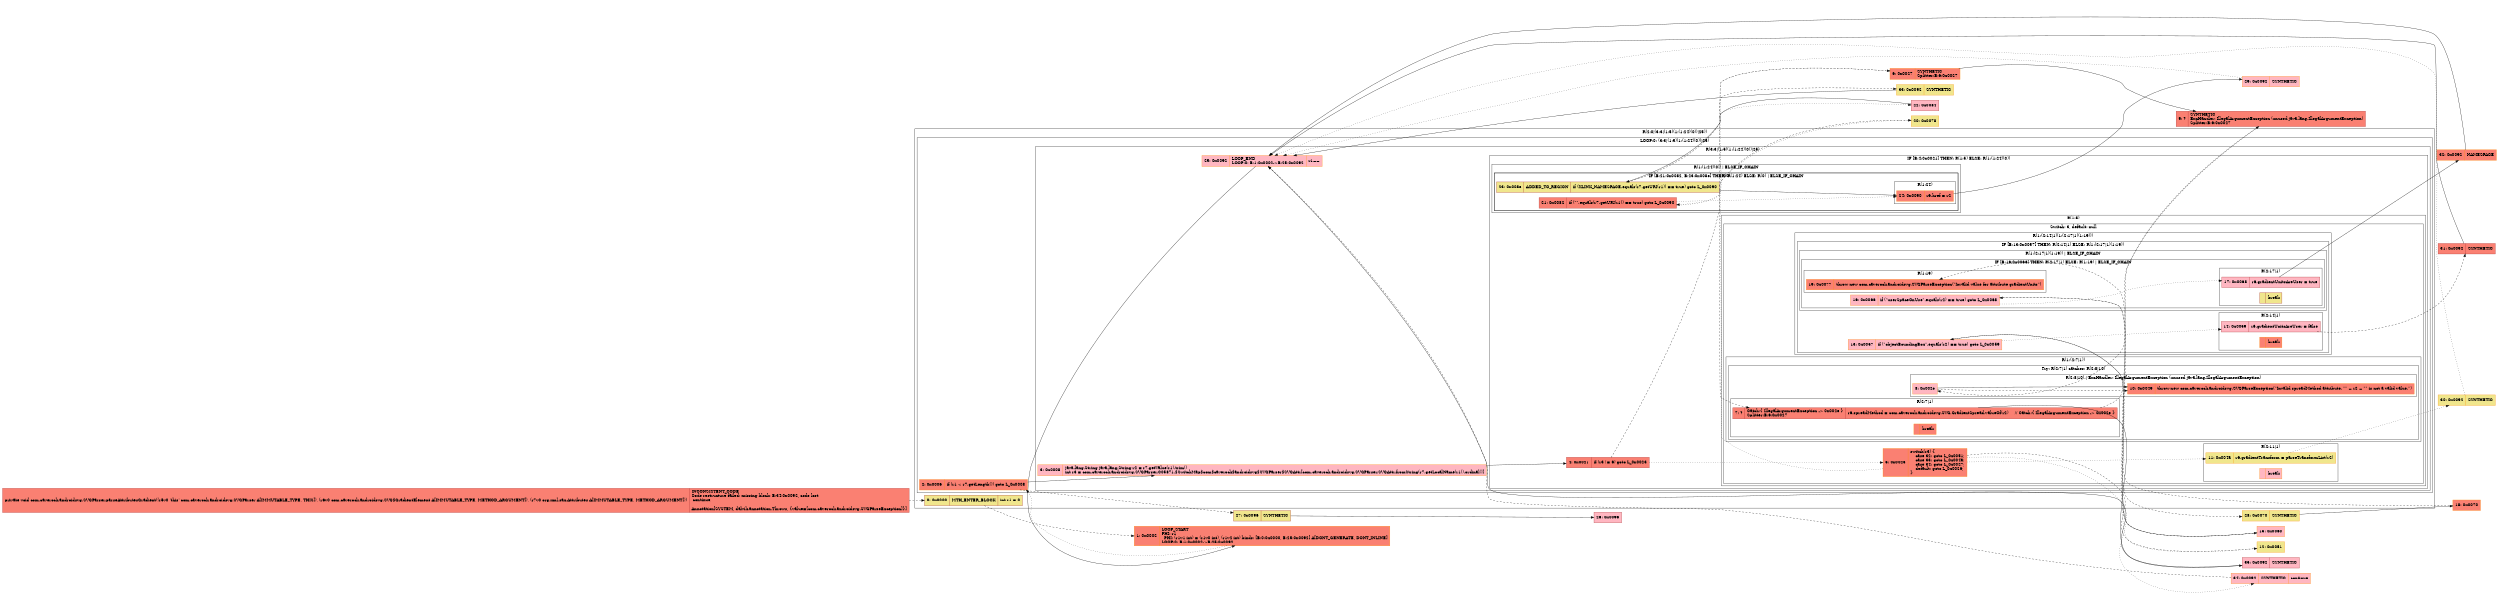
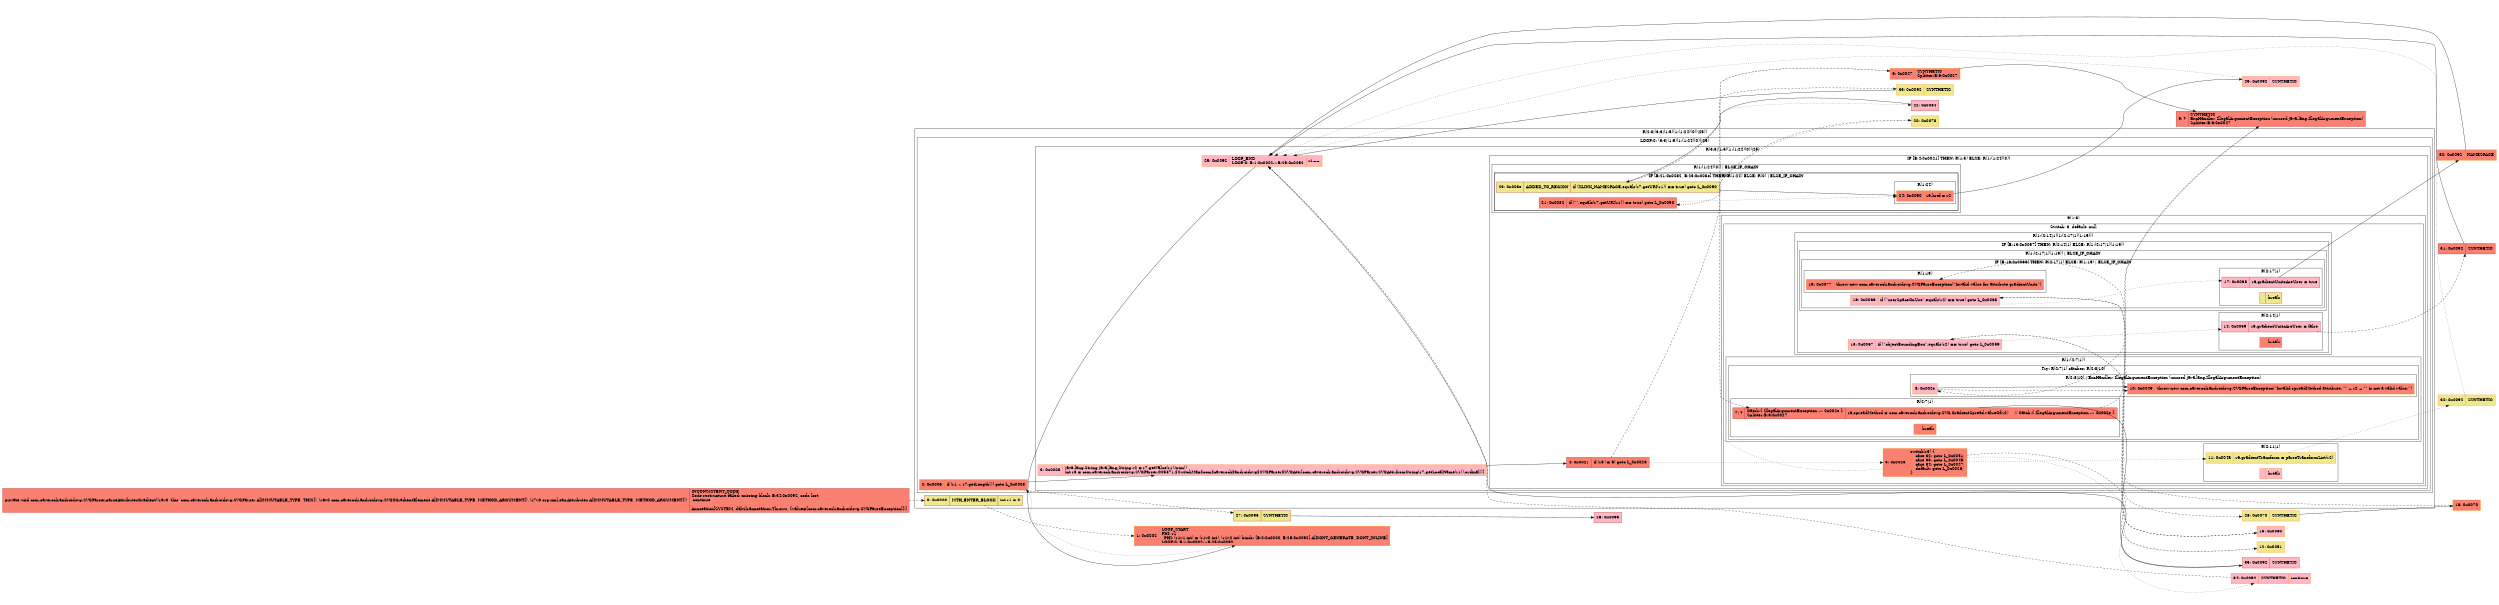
edge "13: 0x0057" -> "15: 0x0060": style solid -> dashed
